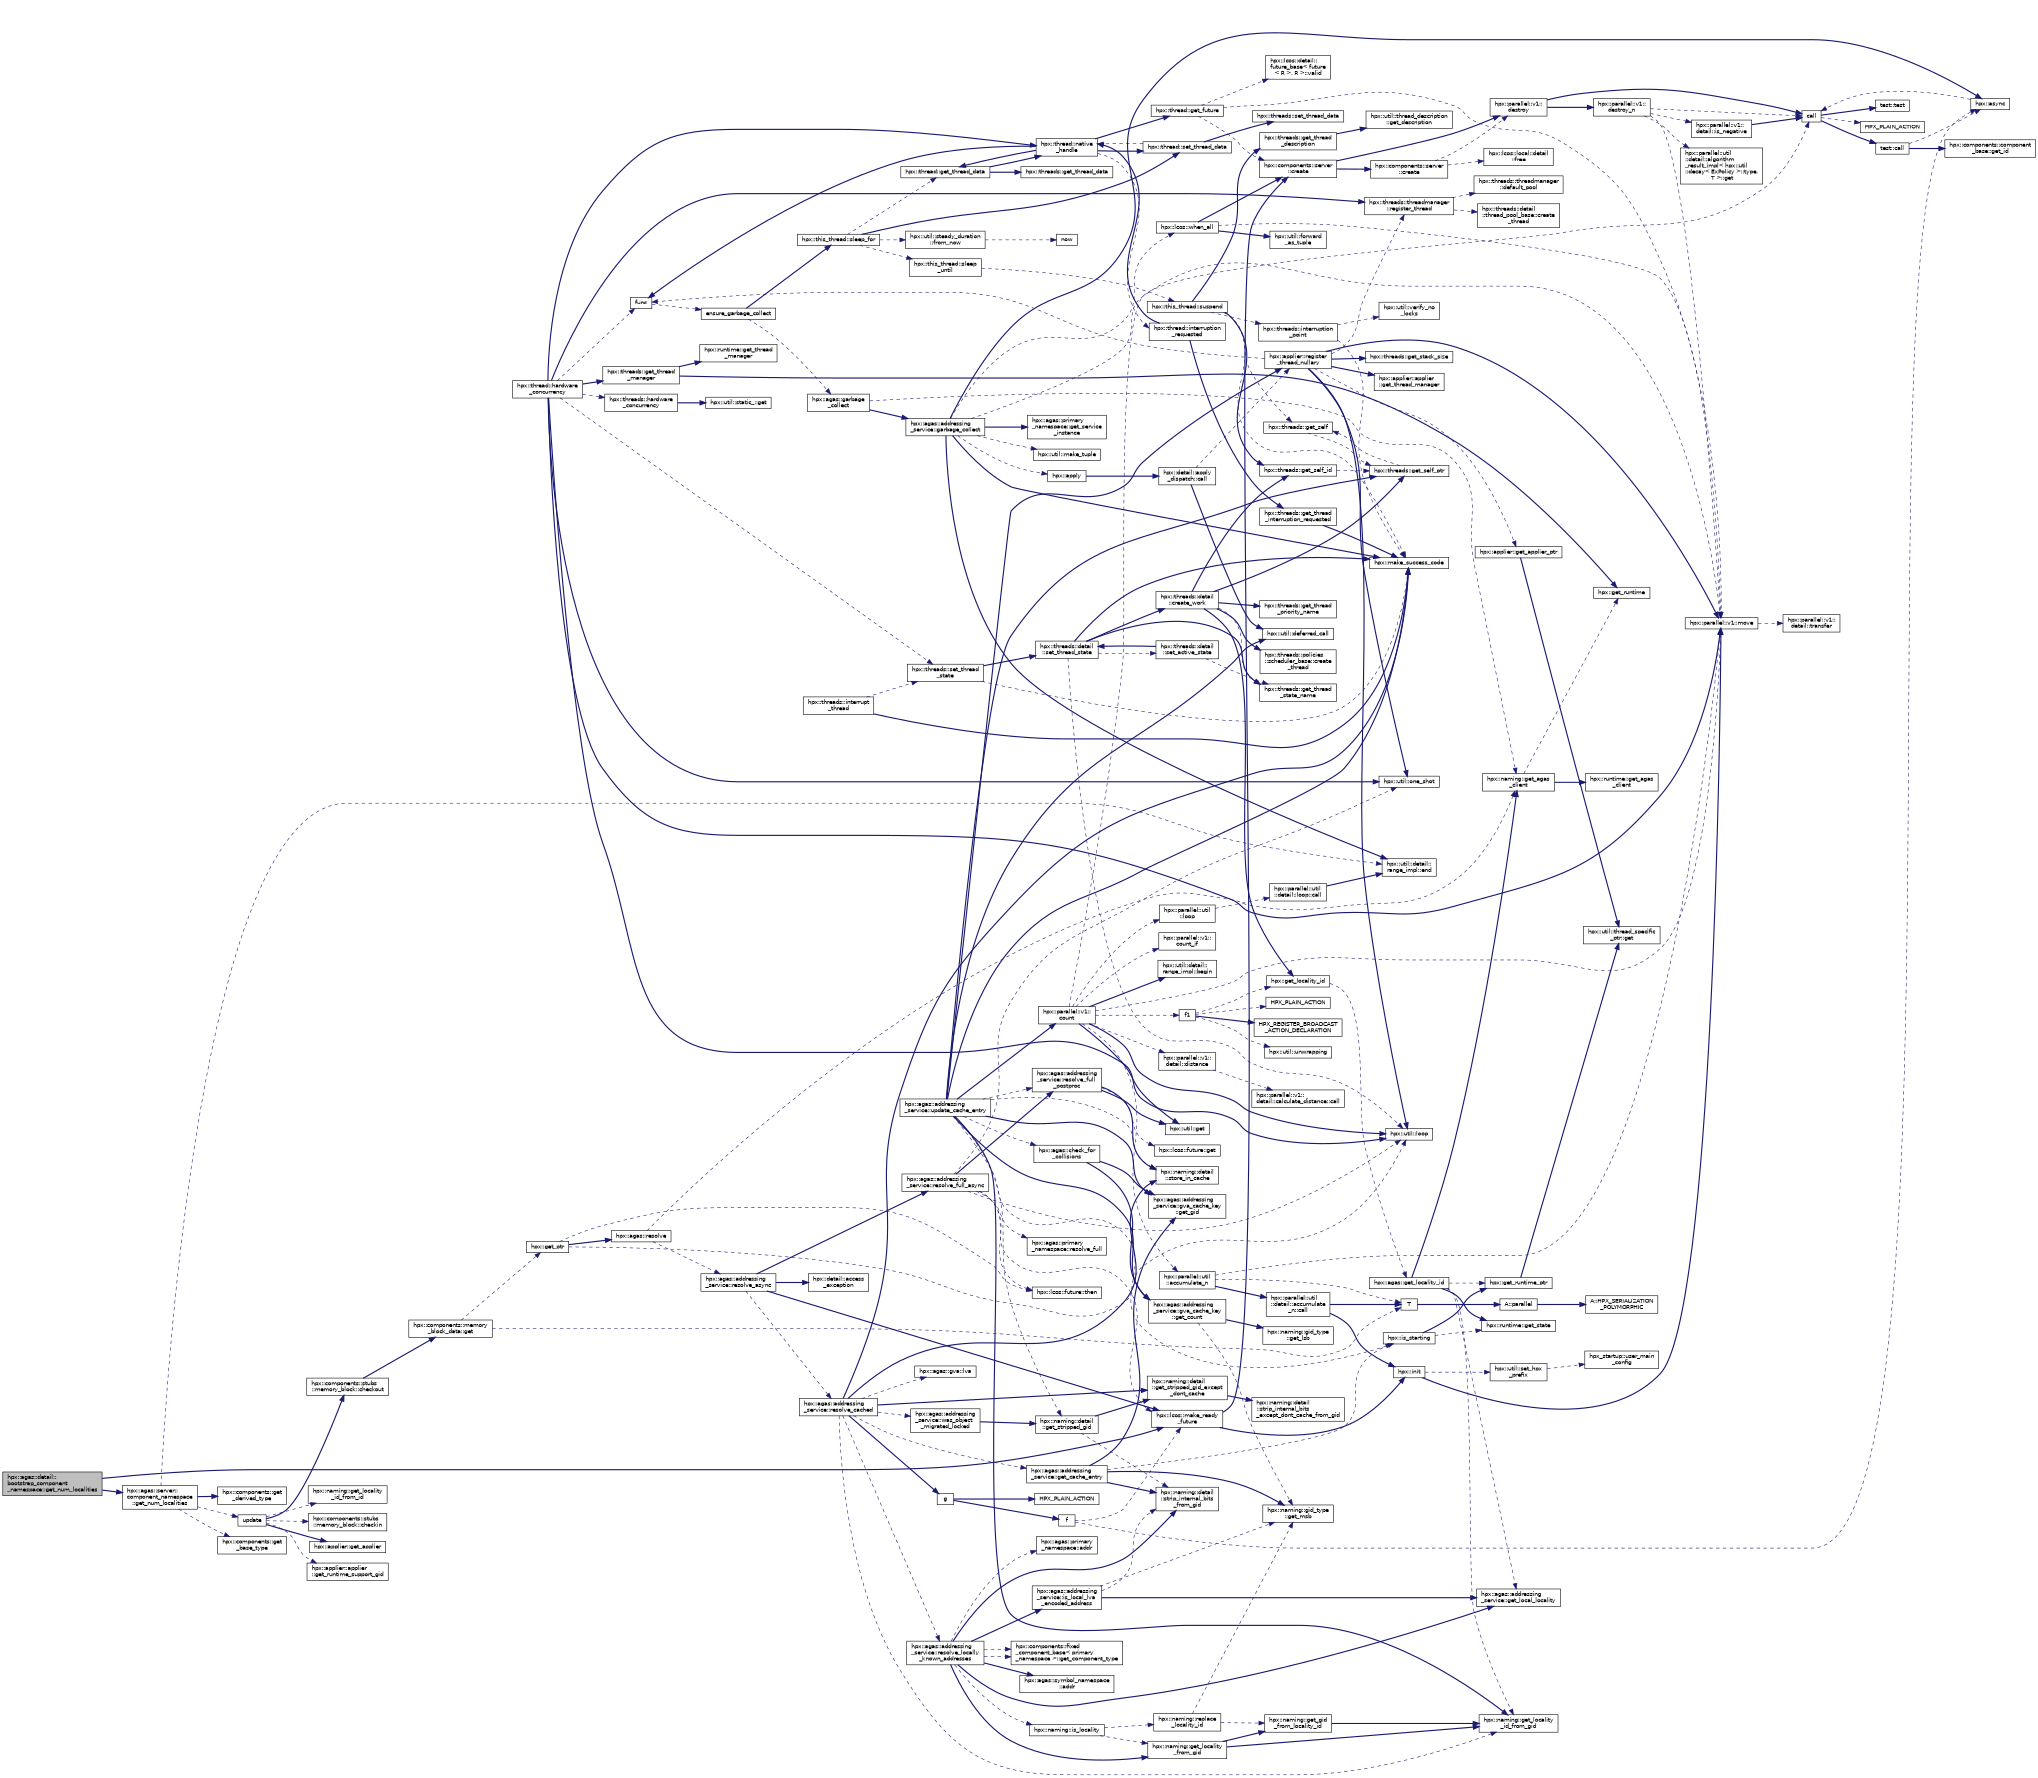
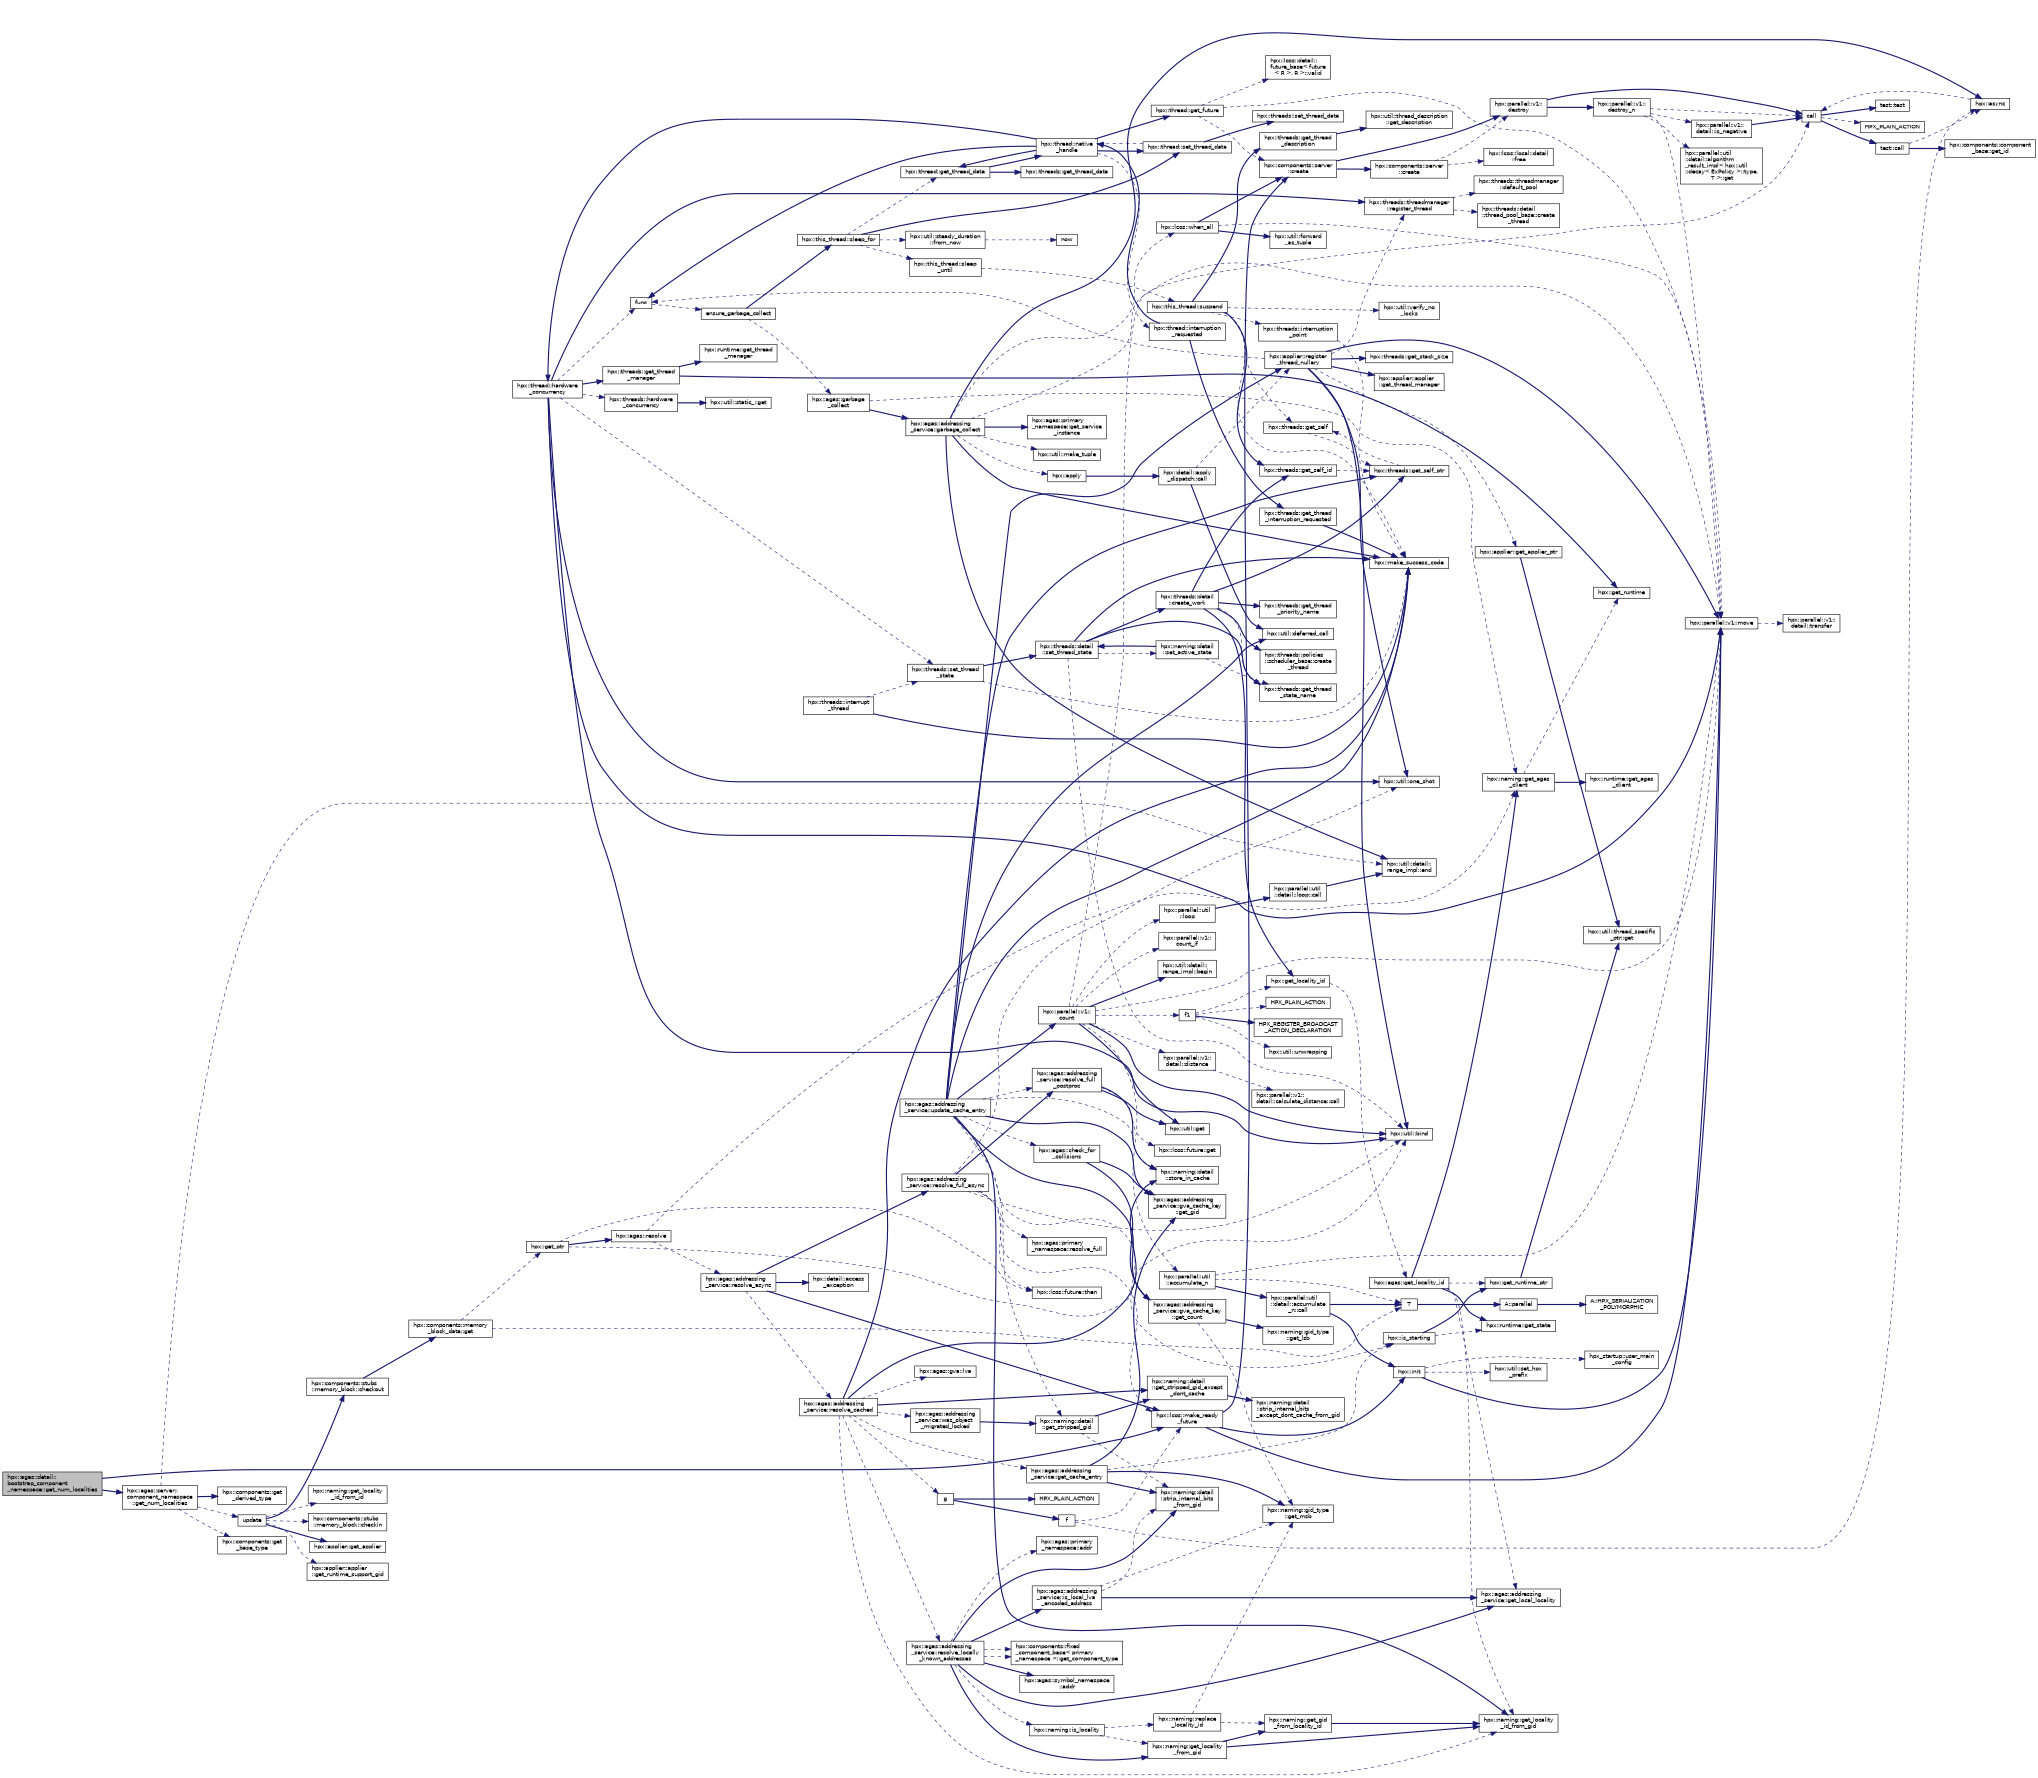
edge "hpx::thread::hardware _concurrency" -> "hpx::thread::native _handle": reversed
edge "hpx::threads::interruption _point" -> "hpx::util::verify_no _locks": now "hpx::this_thread::suspend" -> "hpx::util::verify_no _locks"
node "hpx::threads::detail ::set_active_state": label "hpx::threads::detail ::set_active_state" -> "hpx::naming::detail ::set_active_state"
edge "hpx::parallel::util ::loop" -> "hpx::parallel::util ::detail::loop::call": style dashed -> bold
node "hpx::util::loop": label "hpx::util::loop" -> "hpx::util::bind"
edge "hpx::lcos::make_ready _future" -> "hpx::parallel::v1::move": added
edge "hpx::util::set_hpx _prefix" -> "hpx_startup::user_main _config": now "hpx::init" -> "hpx_startup::user_main _config"
edge "hpx::agas::addressing _service::resolve_cached" -> "g": style bold -> dashed
